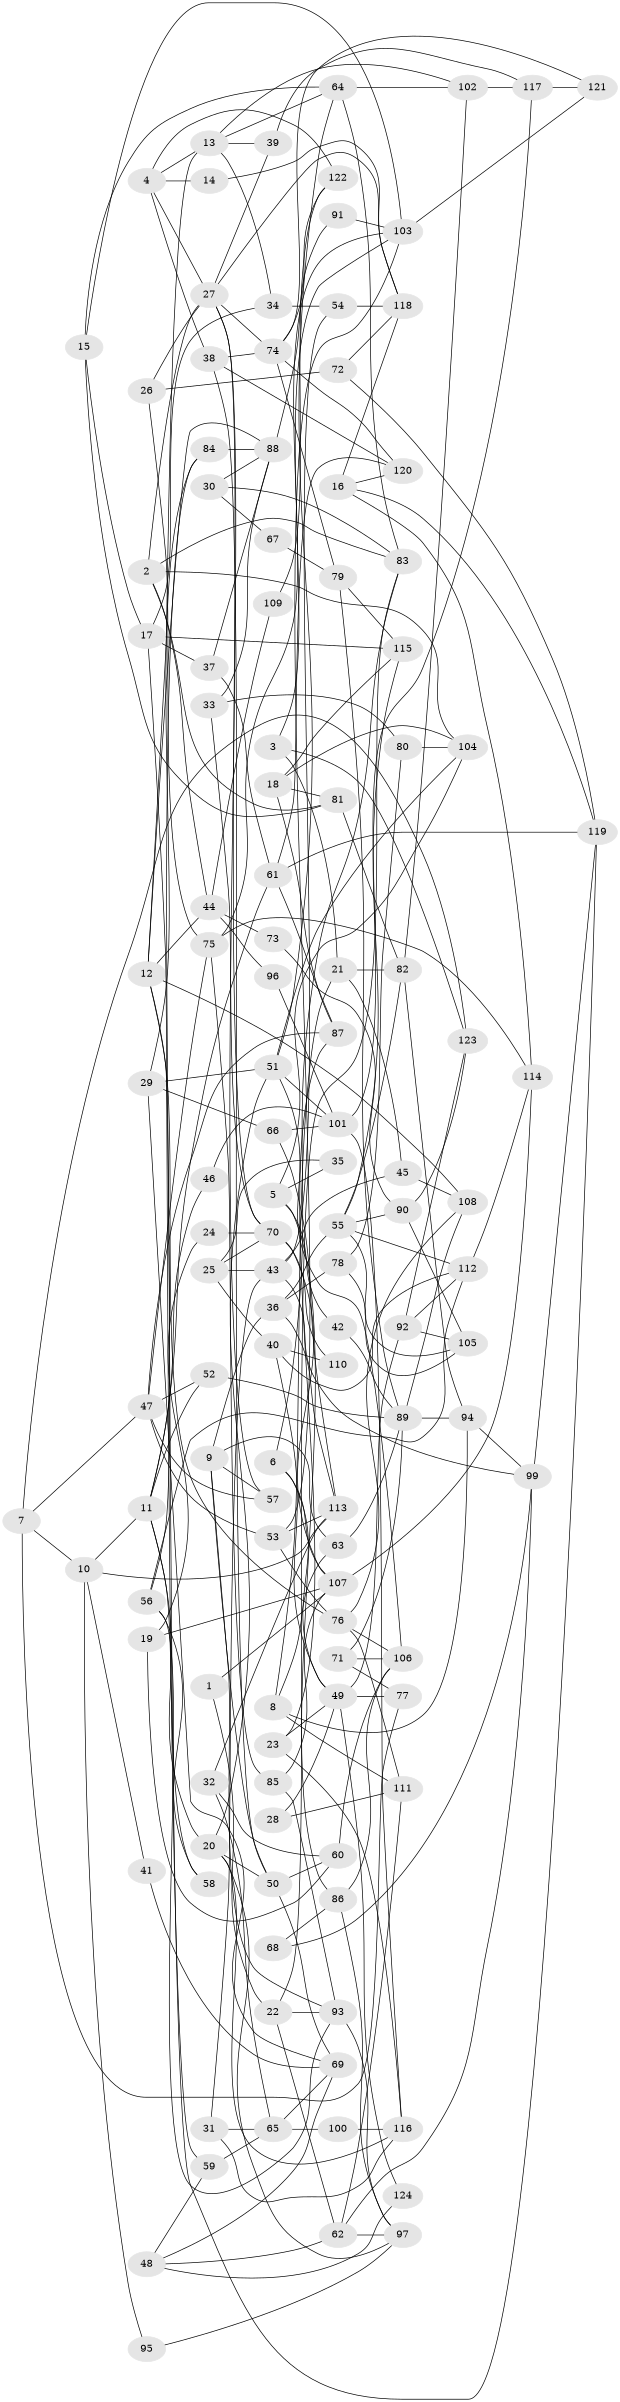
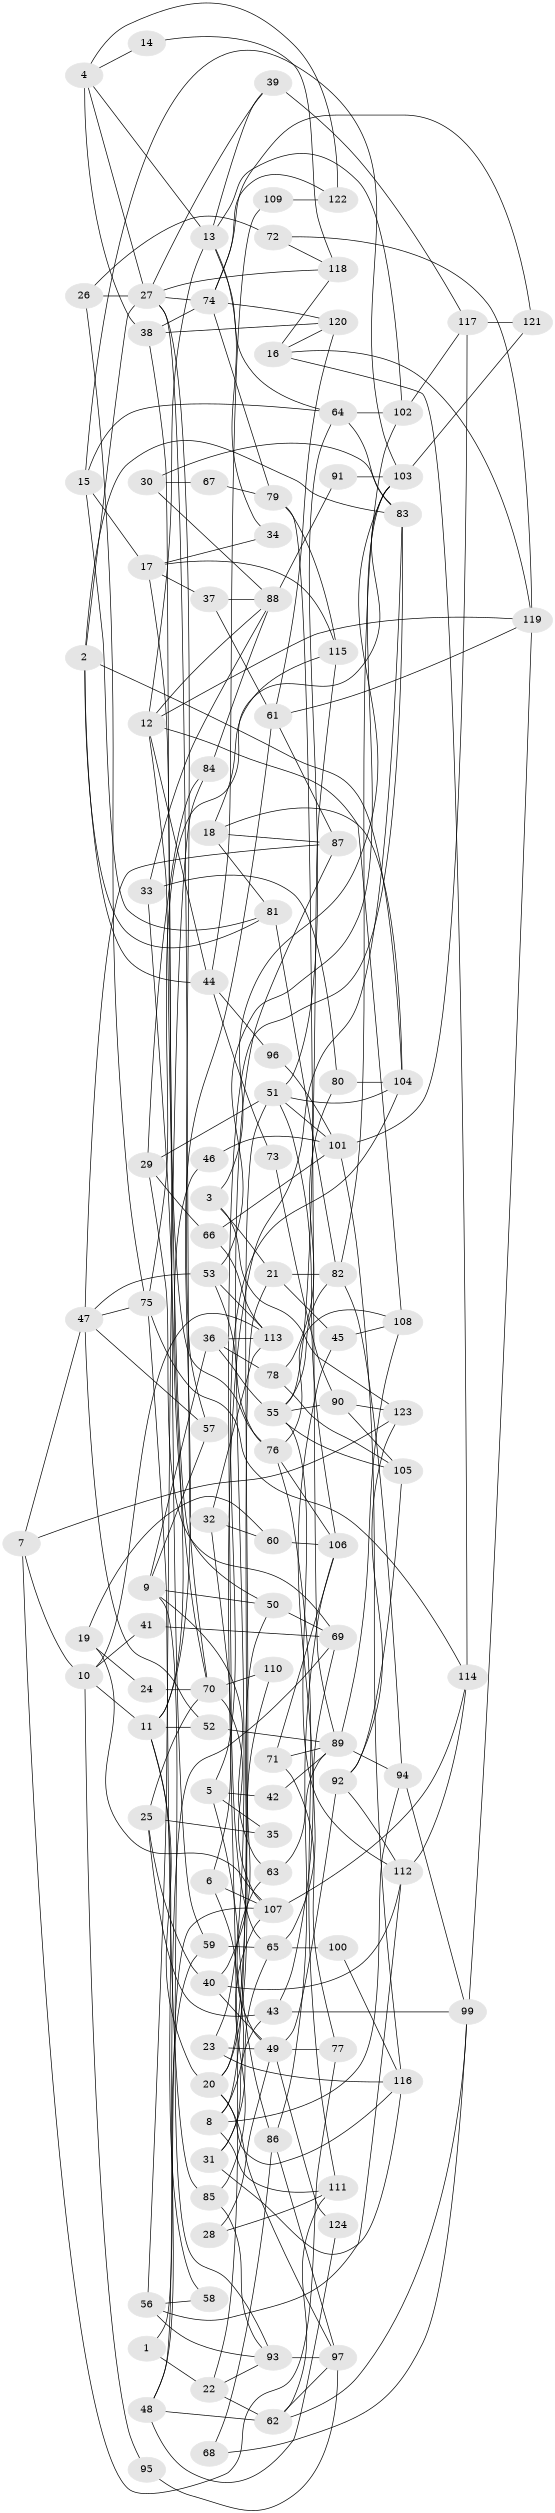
node "54": removed
edge "60" -- "50": removed
